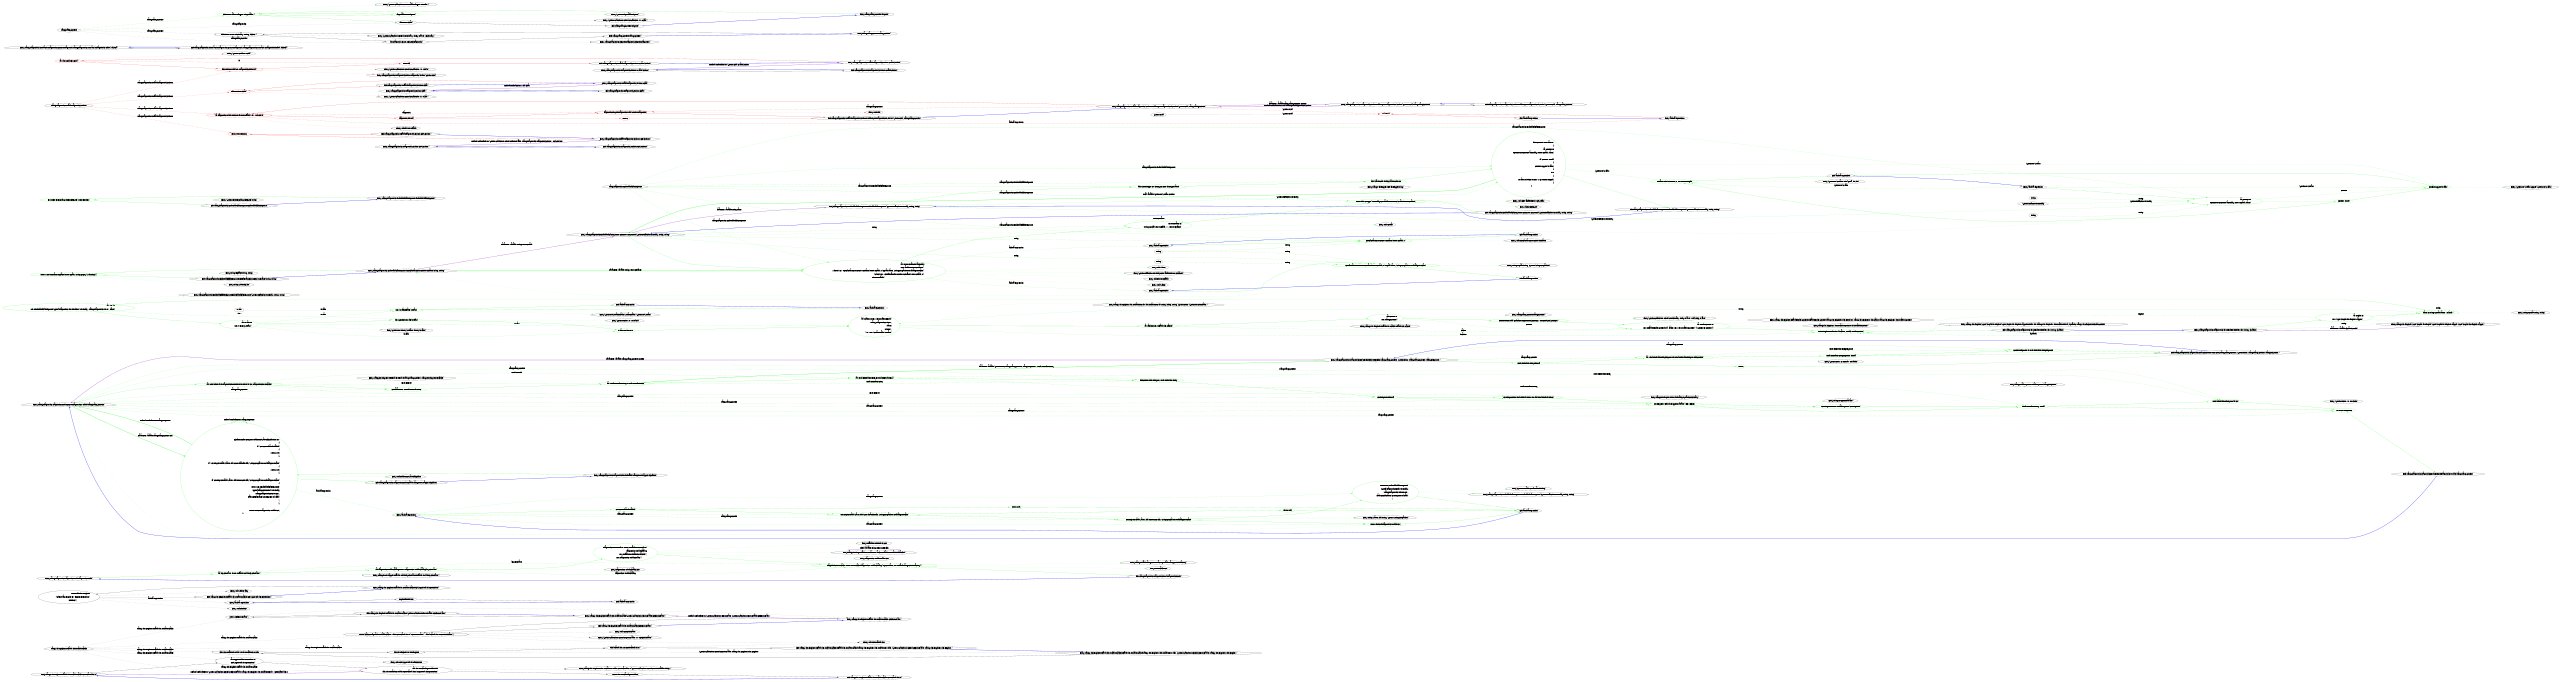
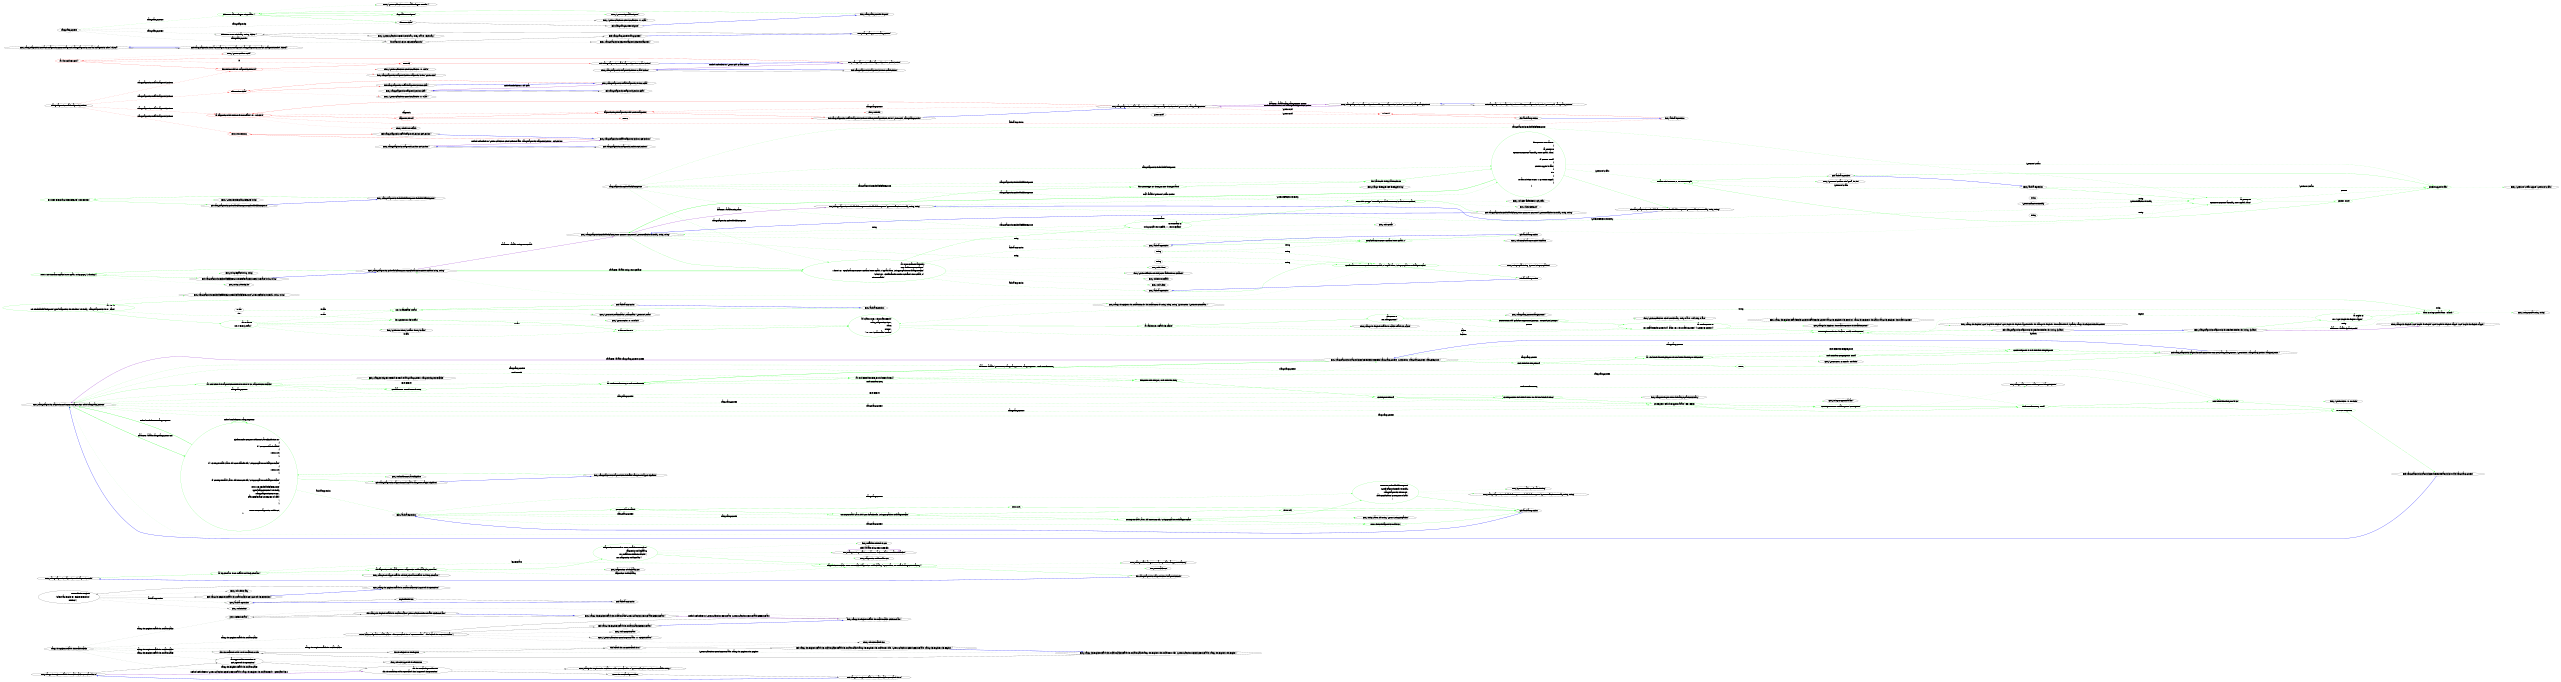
edge "var resolveResultPostReq = resolveResult.Item4" -> "resolveResultPostReq.Invoke(ctx)": label "resolveResultPostReq" -> "Nancy.NancyContext"
